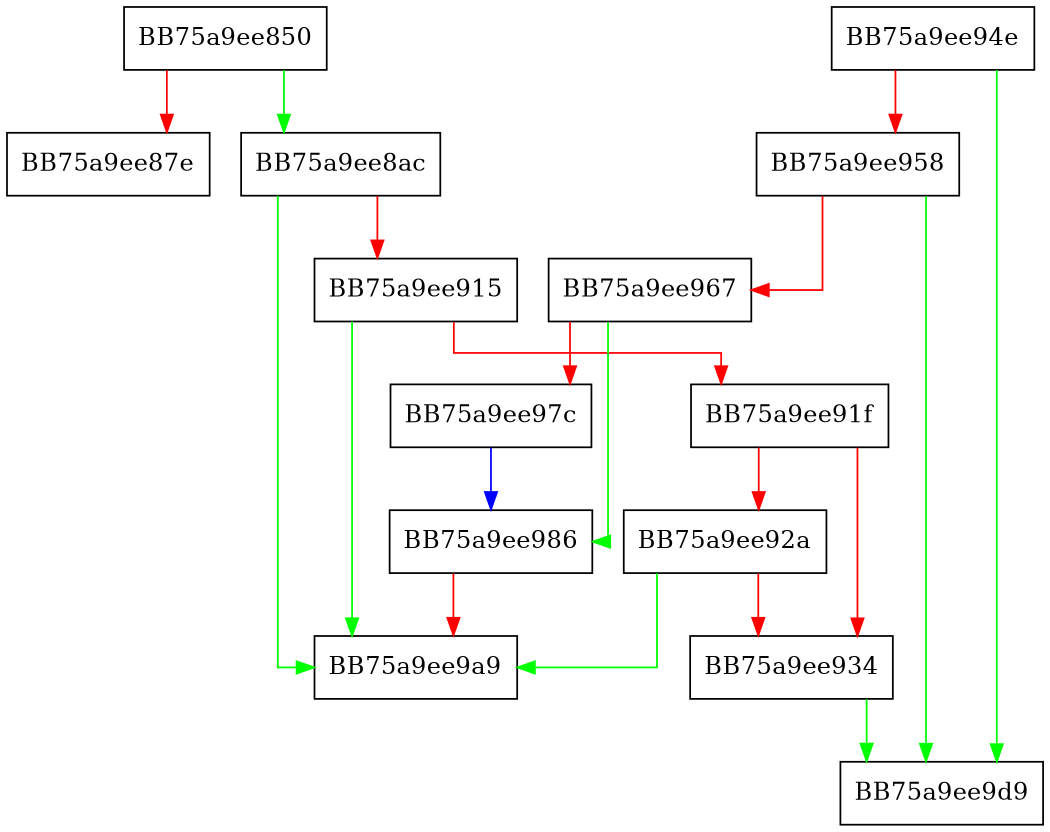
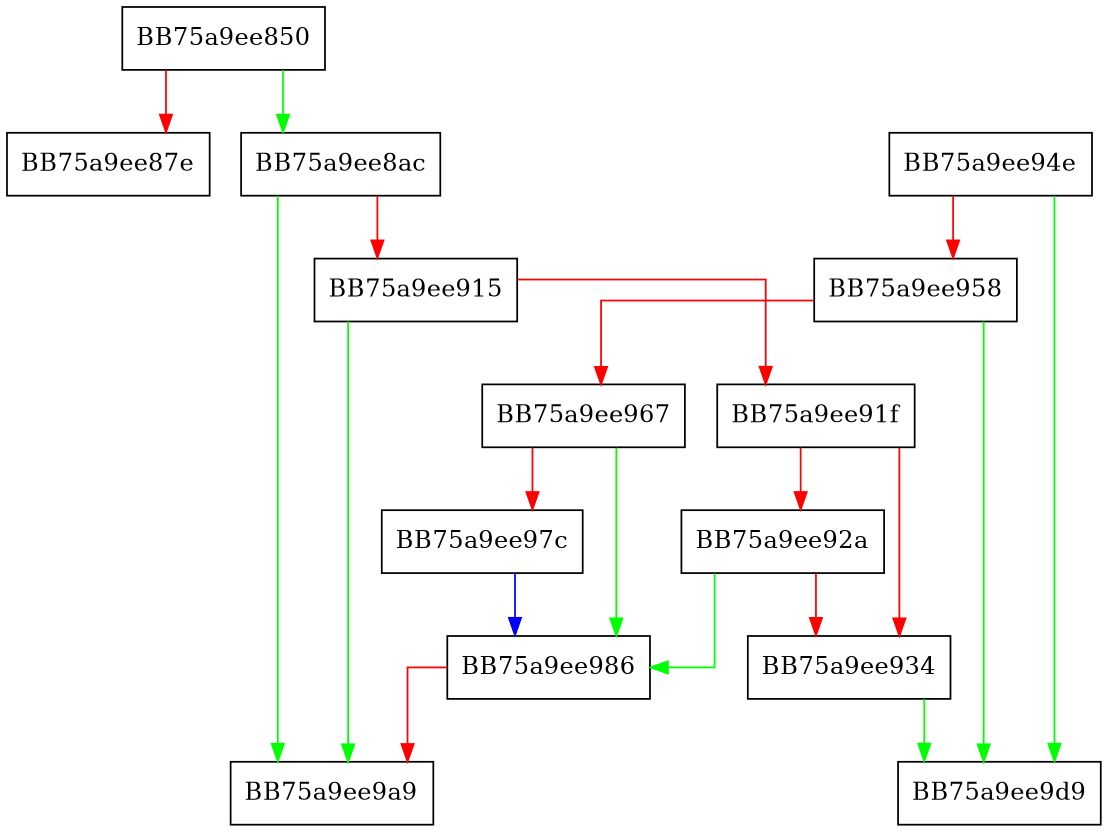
edge "BB75a9ee92a" -> "BB75a9ee9a9": now "BB75a9ee92a" -> "BB75a9ee986"
